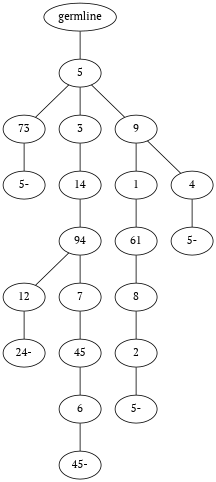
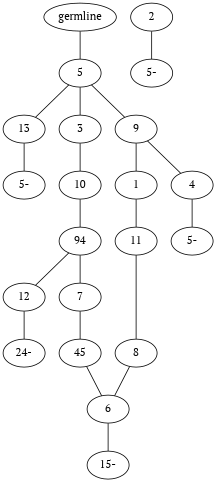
node "73": label "73" -> "13"
node "14": label "14" -> "10"
node "61": label "61" -> "11"
edge "8" -- "2": now "8" -- "6"
node "45-": label "45-" -> "15-"
